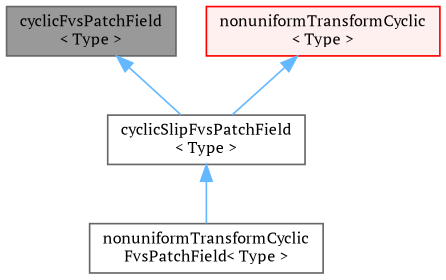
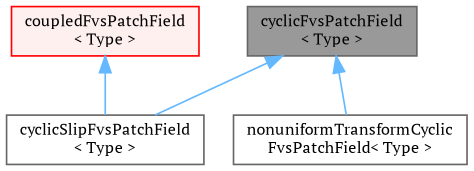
node "nonuniformTransformCyclic < Type >": label "nonuniformTransformCyclic < Type >" -> "coupledFvsPatchField < Type >"
edge "nonuniformTransformCyclic FvsPatchField< Type >" -> "cyclicSlipFvsPatchField < Type >": now "nonuniformTransformCyclic FvsPatchField< Type >" -> "cyclicFvsPatchField < Type >"
